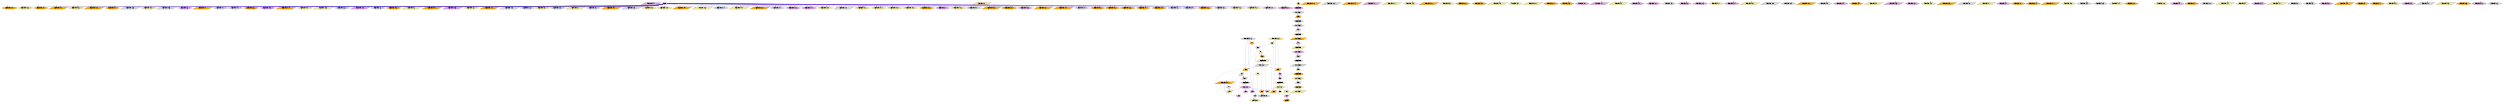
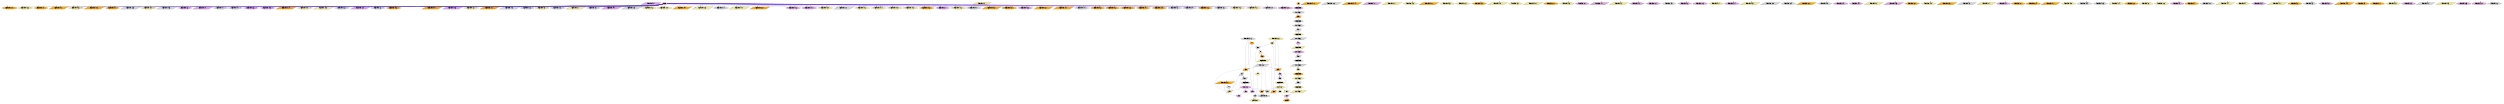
node "( does robot ( c 12 ) )": fillcolor orange -> khaki
node "( does robot ( a 16 ) )": fillcolor orange -> khaki
node "( does robot ( b 9 ) )": fillcolor orange -> plum
node "( does robot ( c 21 ) )": fillcolor plum -> orange
node "( does robot ( b 6 ) )": added
node "( does robot ( b 8 ) )": fillcolor lightgrey -> orange
node "( does robot ( c 25 ) )": fillcolor orange -> plum
node "( legal robot ( b 7 ) )": fillcolor orange -> plum
node "( legal robot ( c 23 ) )": fillcolor orange -> plum
node "( legal robot ( b 6 ) )": removed
node "( legal robot ( a 9 ) )": fillcolor orange -> plum
node "( true robot ( c 13 ) )": label "( true robot ( c 13 ) )" -> "( legal robot ( c 13 ) )"
node "( legal robot ( b 4 ) )": removed
node "( legal legal ( a 18 ) )": label "( legal legal ( a 18 ) )" -> "( legal robot ( a 18 ) )"
node "( legal goal ( b 21 ) )": label "( legal goal ( b 21 ) )" -> "( legal robot ( b 21 ) )"
node "( true ( step 3 ) )": fillcolor orange -> lightgrey
